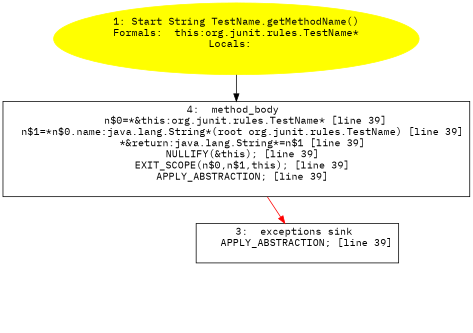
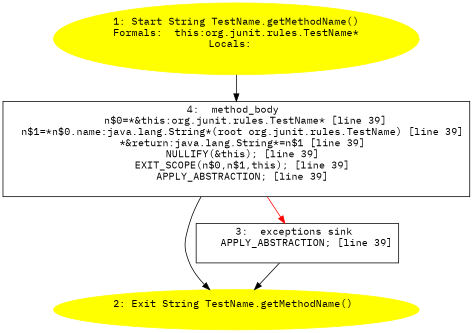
node "2: Exit String TestName.getMethodName()": added
